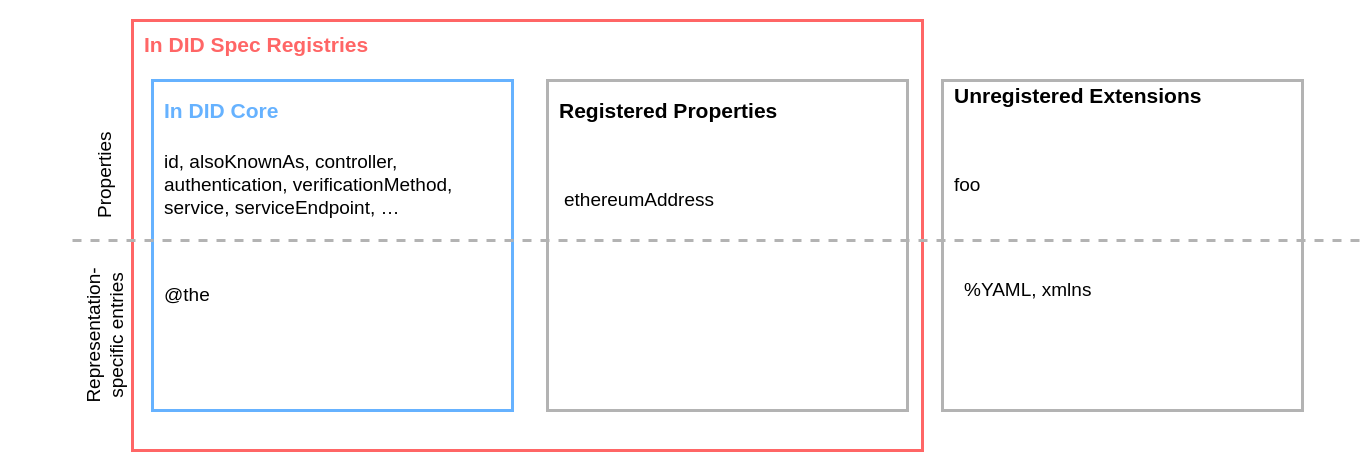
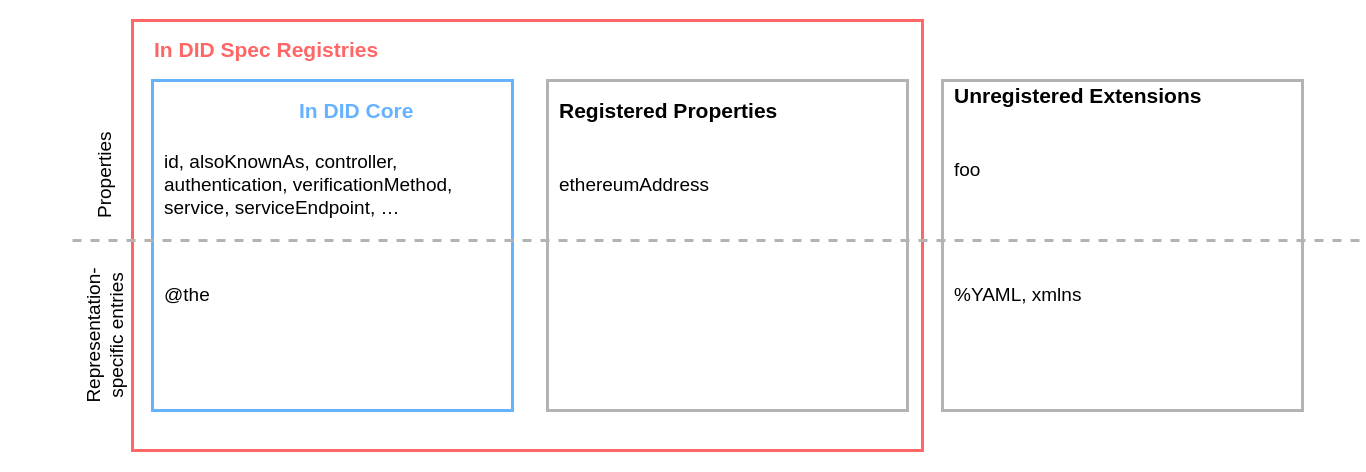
node "In DID Spec Registries": moved (258, 41) -> (268, 46)
node "In DID Core": moved (243, 111) -> (378, 111)
node "foo": moved (1123, 186) -> (1123, 171)
node "ethereumAddress": moved (733, 201) -> (728, 186)
node "%YAML, xmlns": moved (1123, 291) -> (1113, 296)
